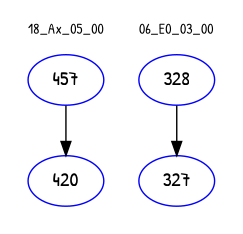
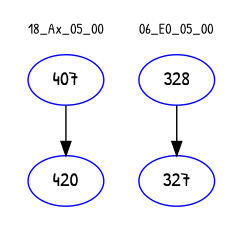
cluster "06_E0_03_00": label "06_E0_03_00" -> "06_E0_05_00"
node "457": label "457" -> "407"
